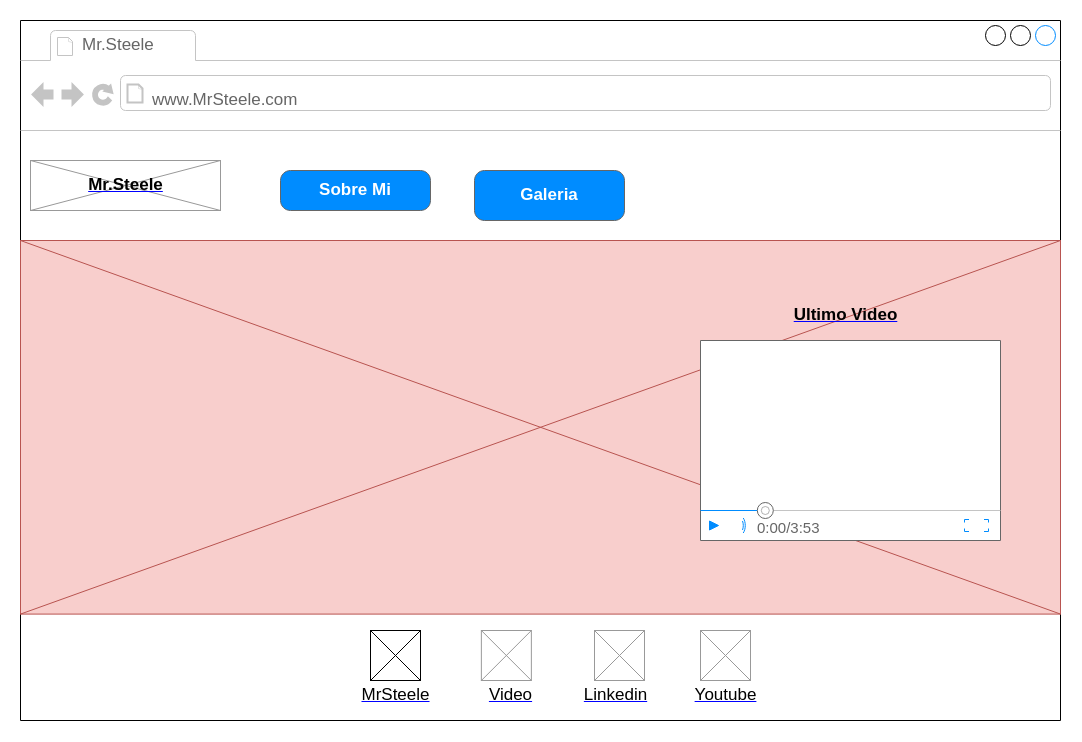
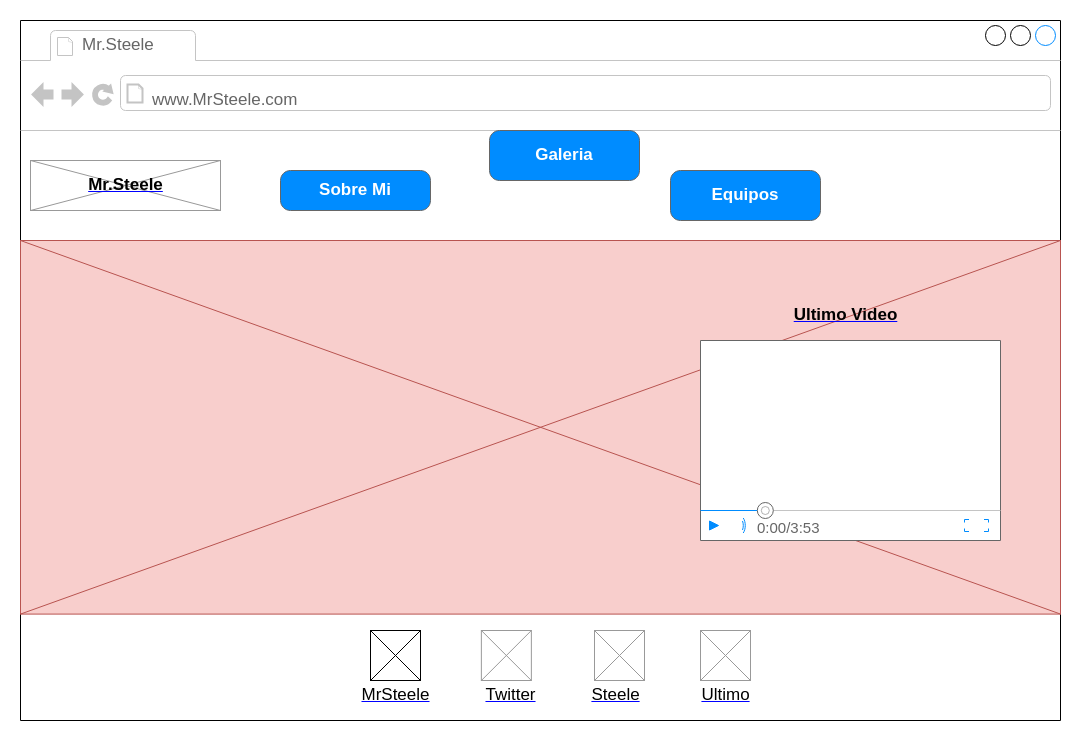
node "Galeria": moved (550, 196) -> (565, 156)
node "Equipos": added
node "Video": label "Video" -> "Twitter"
node "Linkedin": label "Linkedin" -> "Steele"
node "Youtube": label "Youtube" -> "Ultimo"
